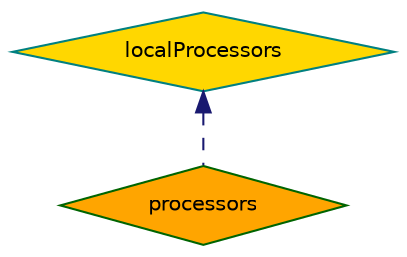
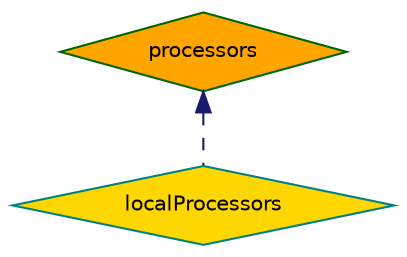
edge "processors" -> "localProcessors": reversed
